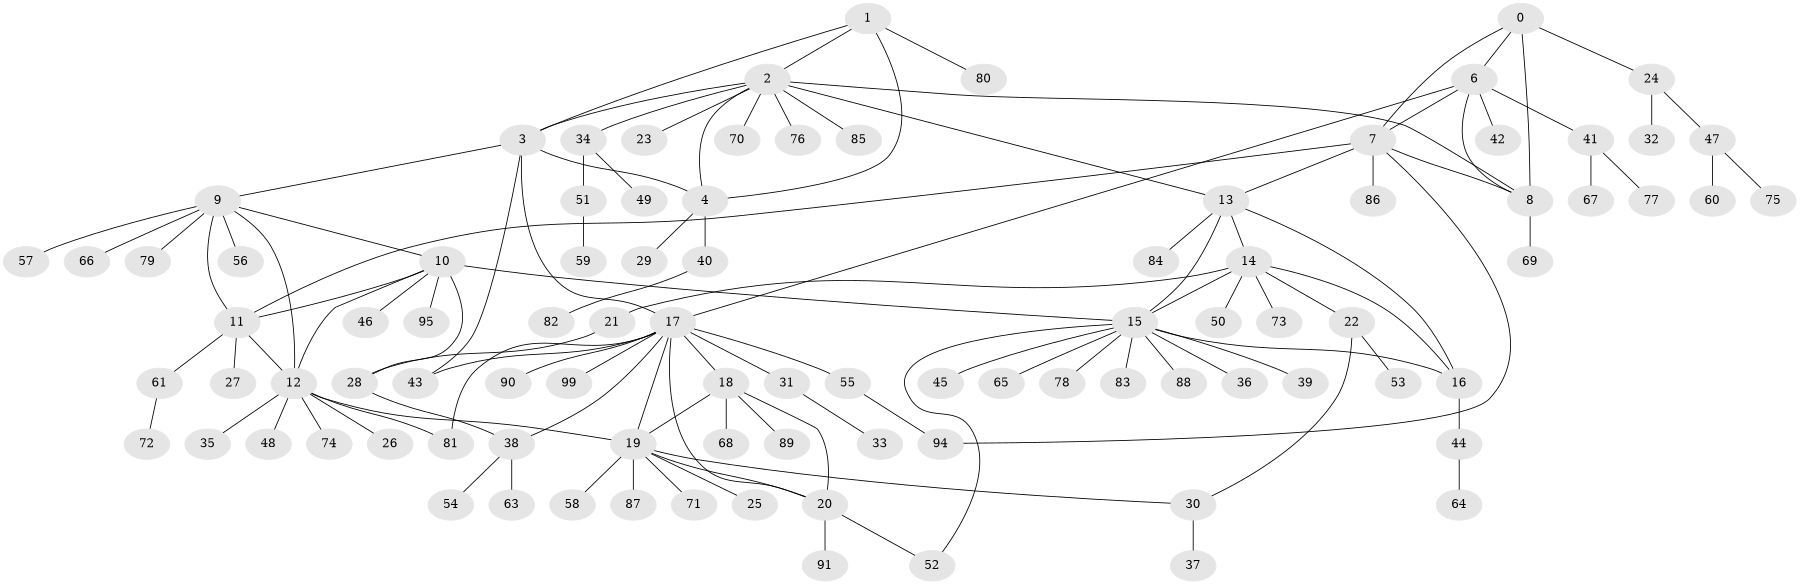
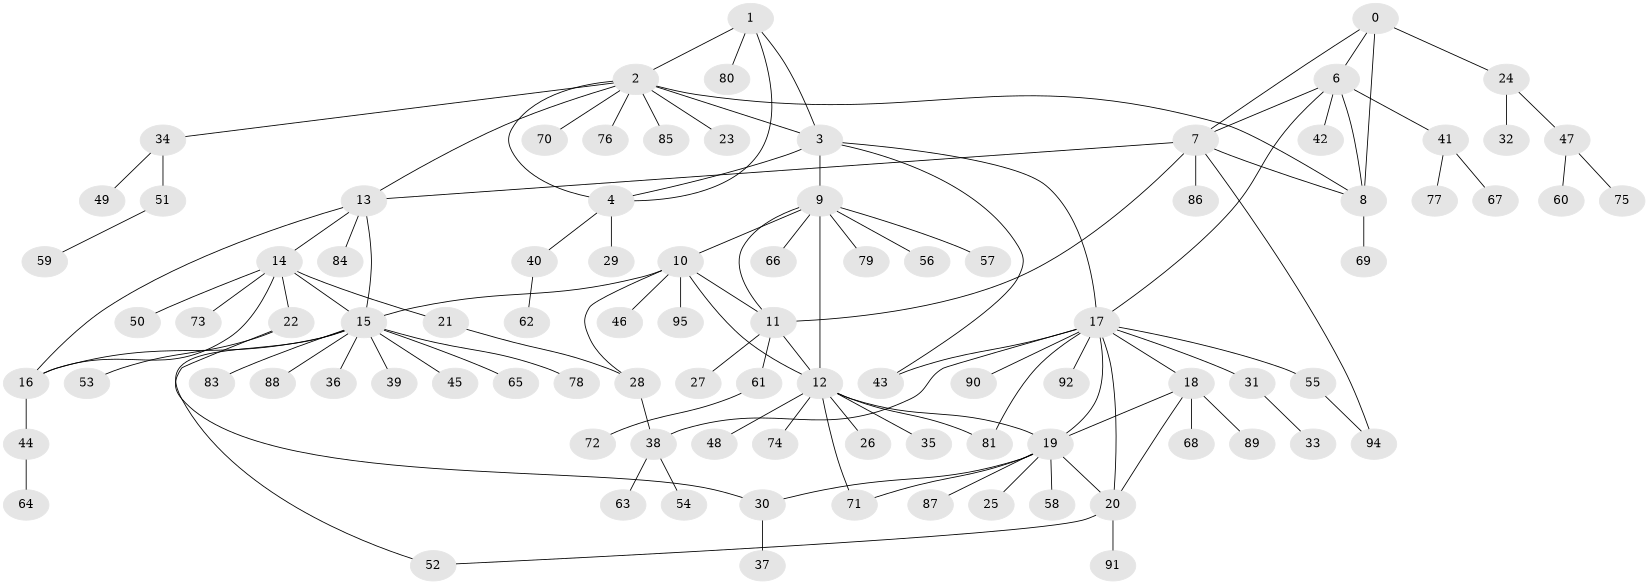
node "82": label "82" -> "62"
node "99": label "99" -> "92"
edge "12" -- "71": added
